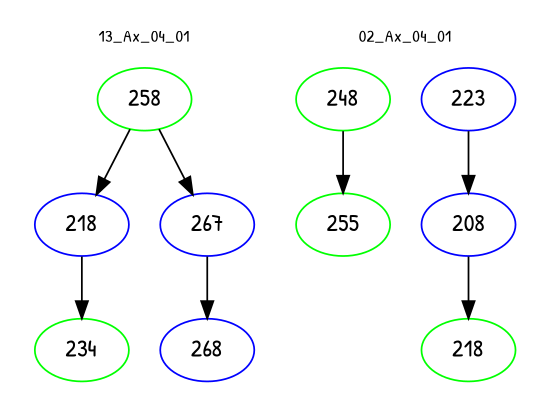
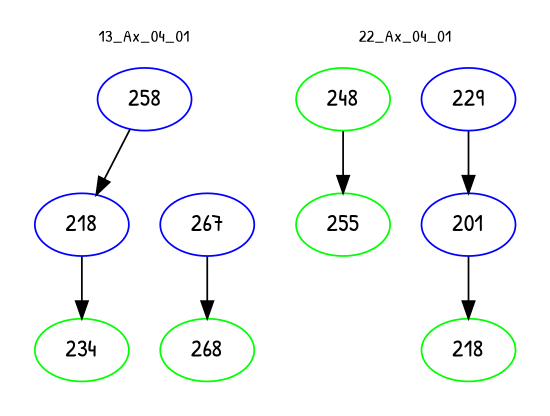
cluster "02_Ax_04_01": label "02_Ax_04_01" -> "22_Ax_04_01"
node "258": color green -> blue
node "223": label "223" -> "229"
edge "258" -> "267": removed
node "208": label "208" -> "201"
node "268": color blue -> green
